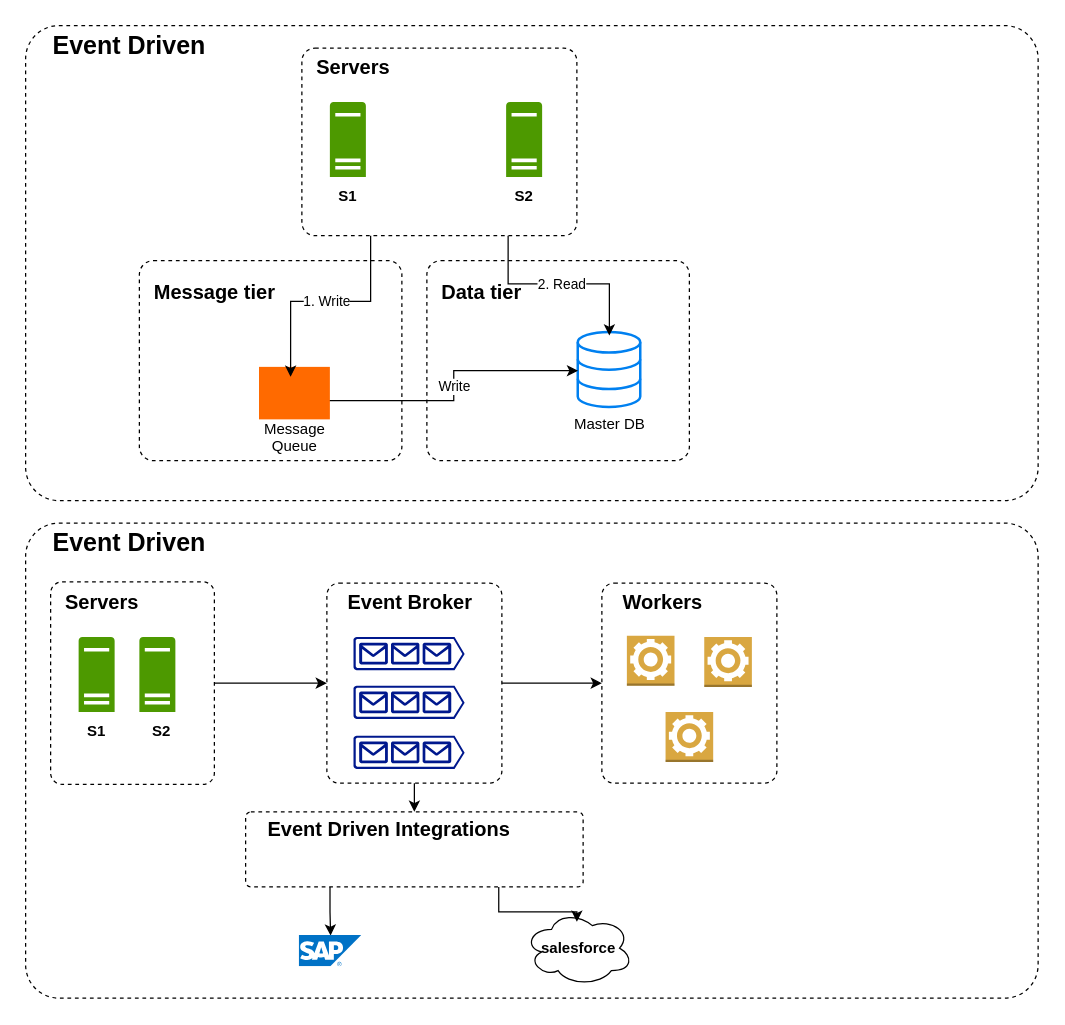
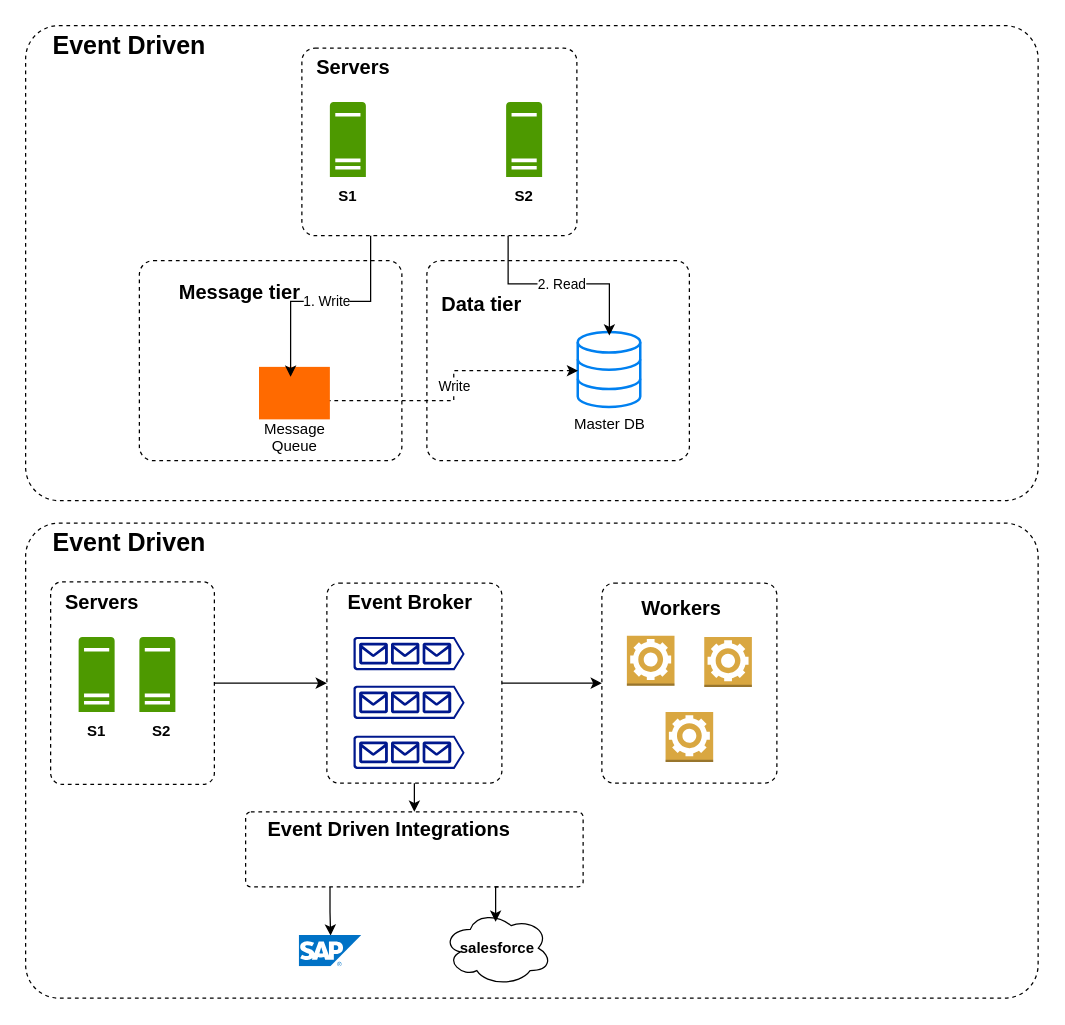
node "Message tier": moved (246, 292) -> (271, 292)
node "Data tier": moved (533, 292) -> (533, 304)
edge "Message Queue" -> "Master DB": style solid -> dashed
node "Workers": moved (686, 602) -> (705, 608)
node "salesforce": moved (579, 948) -> (498, 948)
